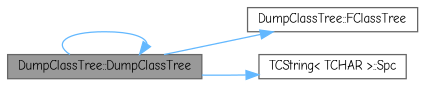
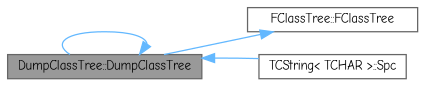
node "DumpClassTree::FClassTree": label "DumpClassTree::FClassTree" -> "FClassTree::FClassTree"
edge "DumpClassTree::DumpClassTree" -> "TCString< TCHAR >::Spc": reversed
